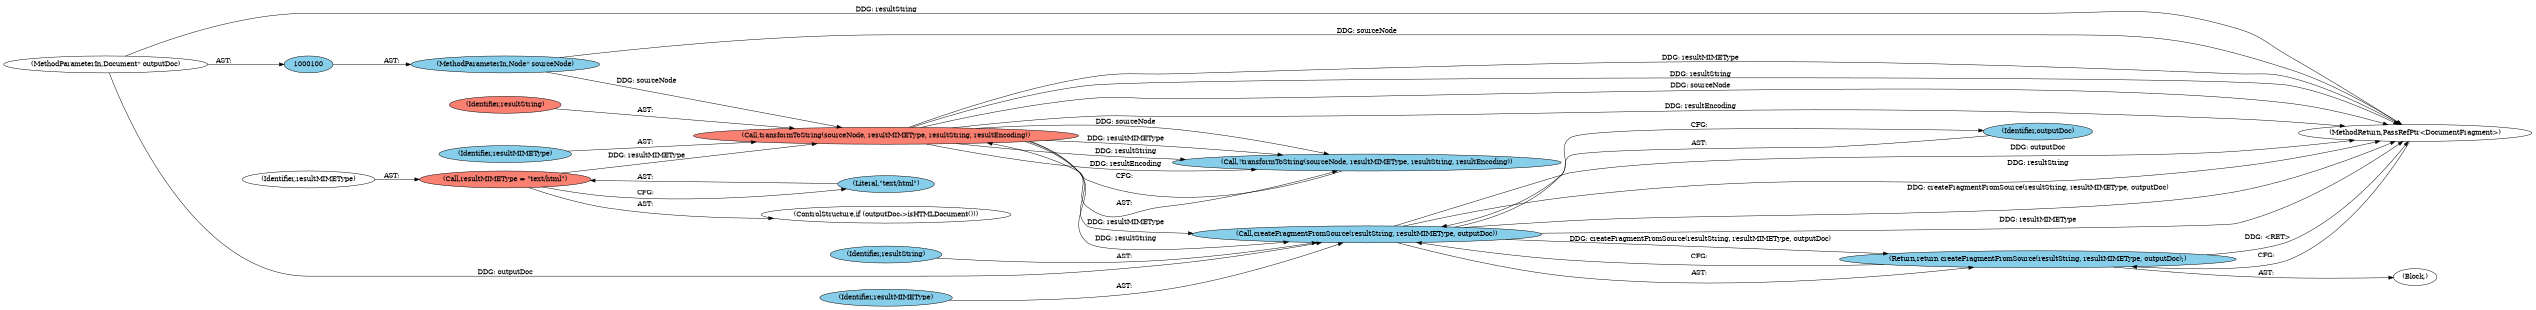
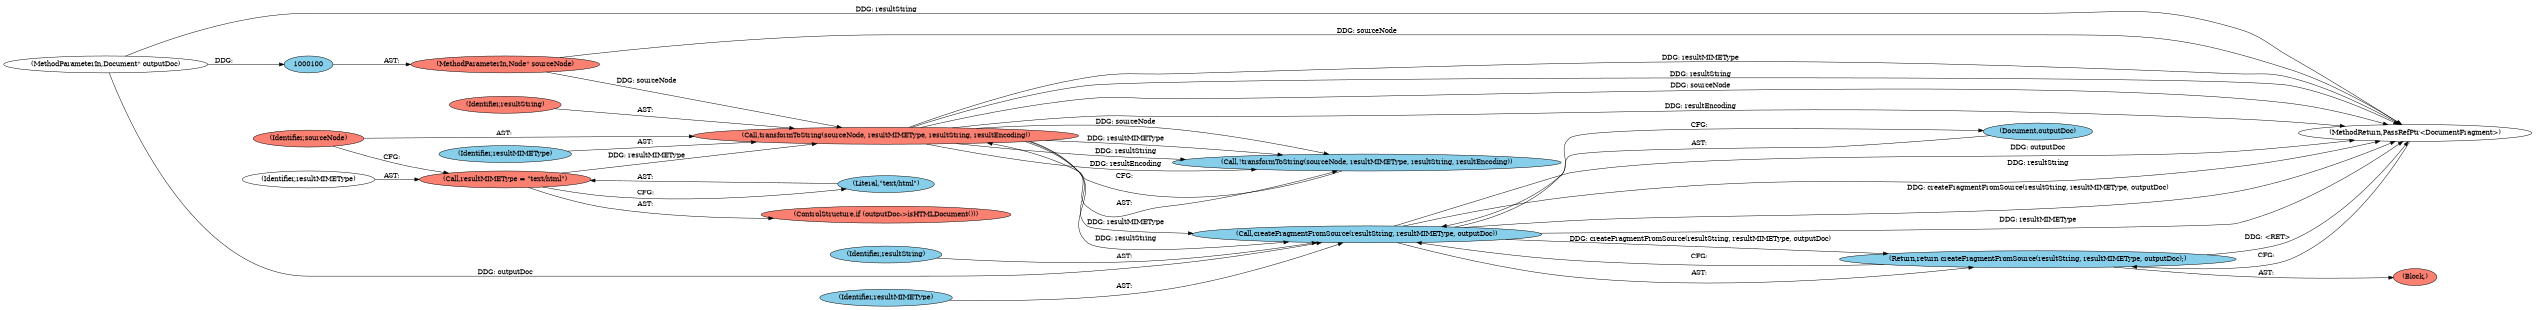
edge "(MethodParameterIn,Document* outputDoc)" -> "1000100": label "AST: " -> "DDG: "
node "(MethodParameterIn,Node* sourceNode)": fillcolor skyblue -> salmon
node "(Identifier,outputDoc)": label "(Identifier,outputDoc)" -> "(Document,outputDoc)"
node "(Identifier,sourceNode)": added
node "(ControlStructure,if (outputDoc->isHTMLDocument()))": fillcolor white -> salmon
node "(Block,)": fillcolor white -> salmon
